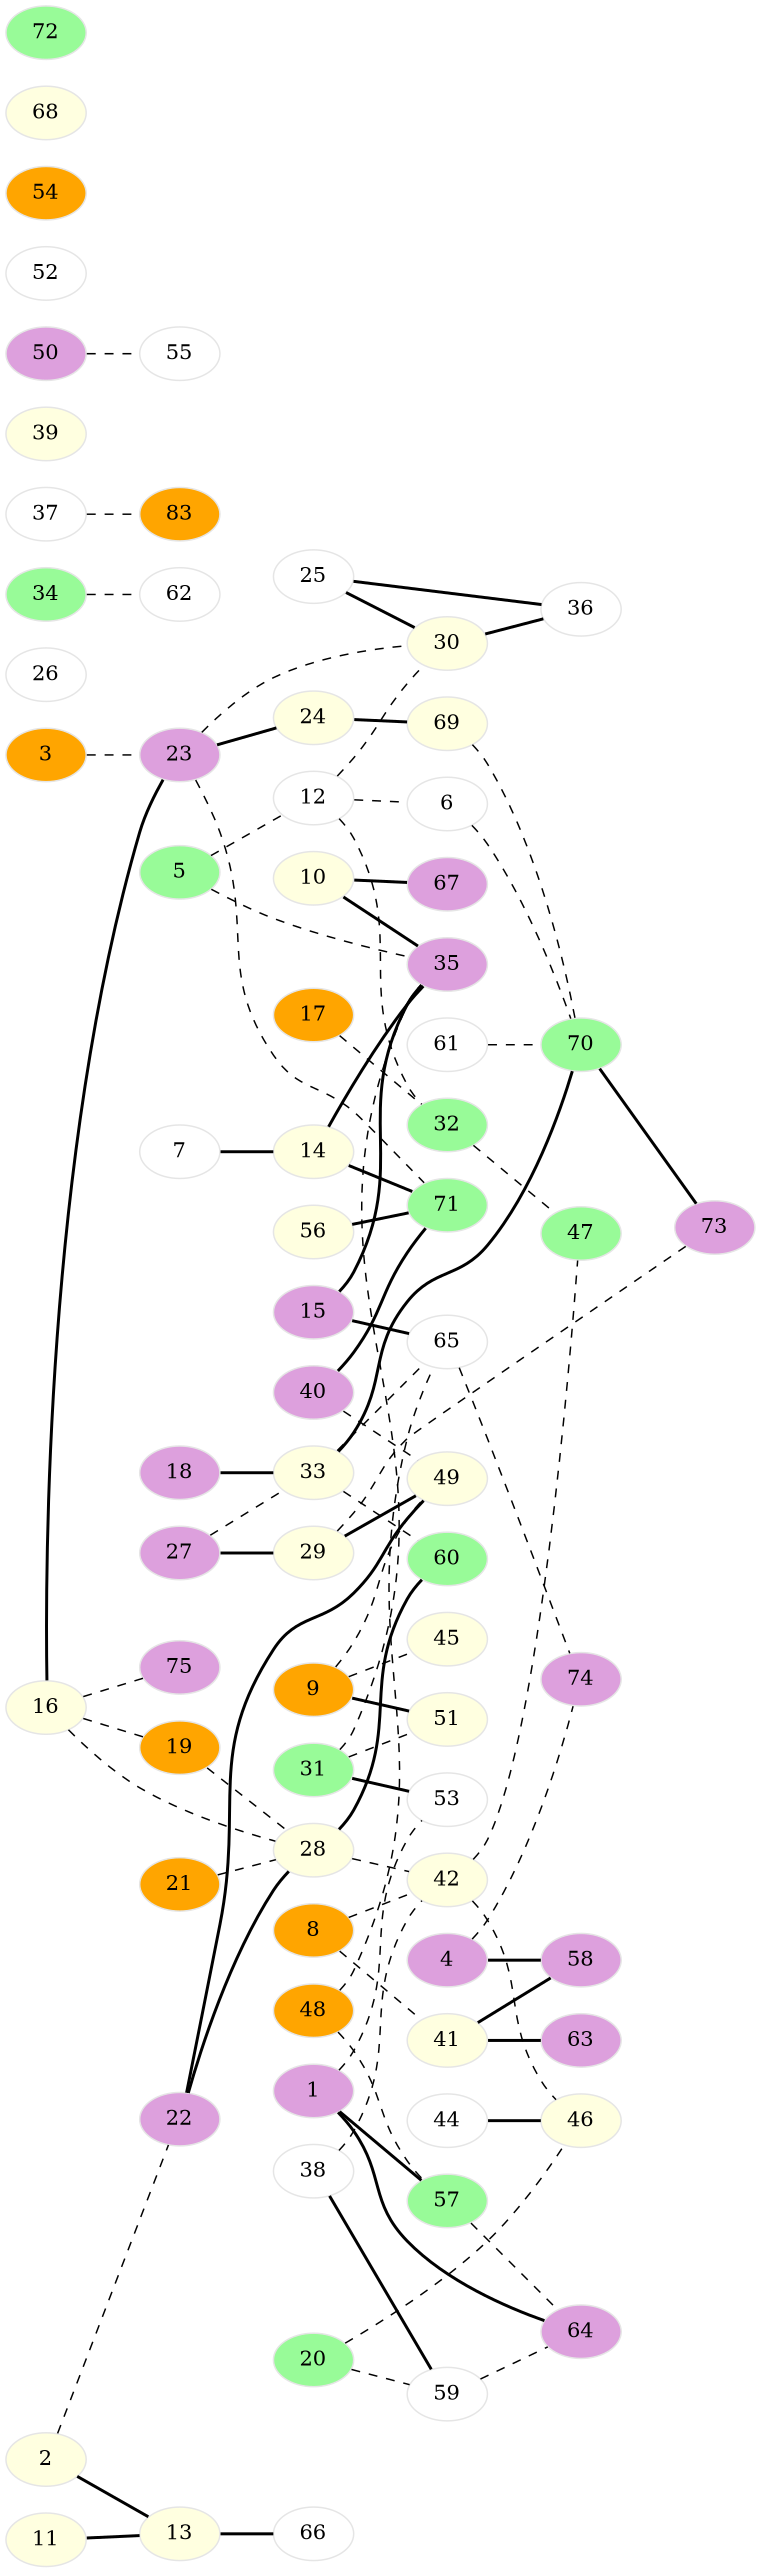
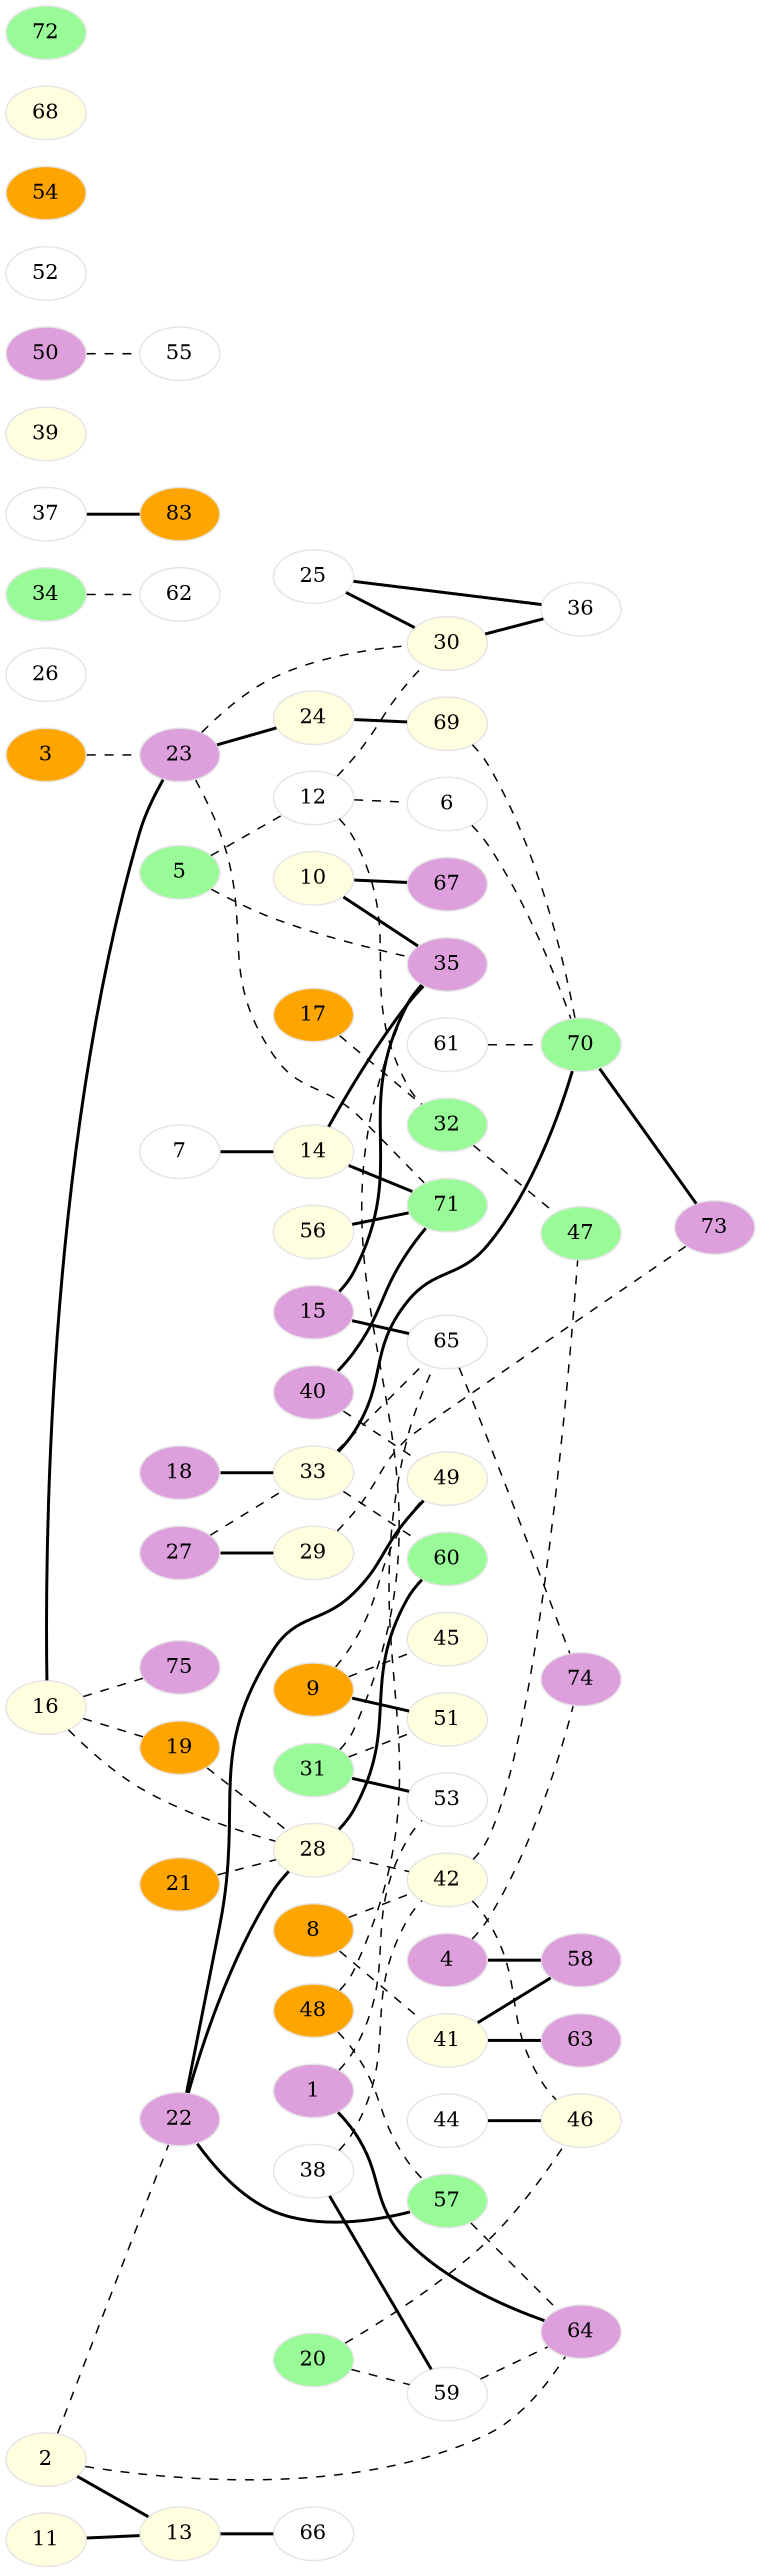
edge "37" -- "83": style dashed -> bold
edge "49" -- "29": removed
edge "1" -- "57": now "22" -- "57"
edge "64" -- "2": added
